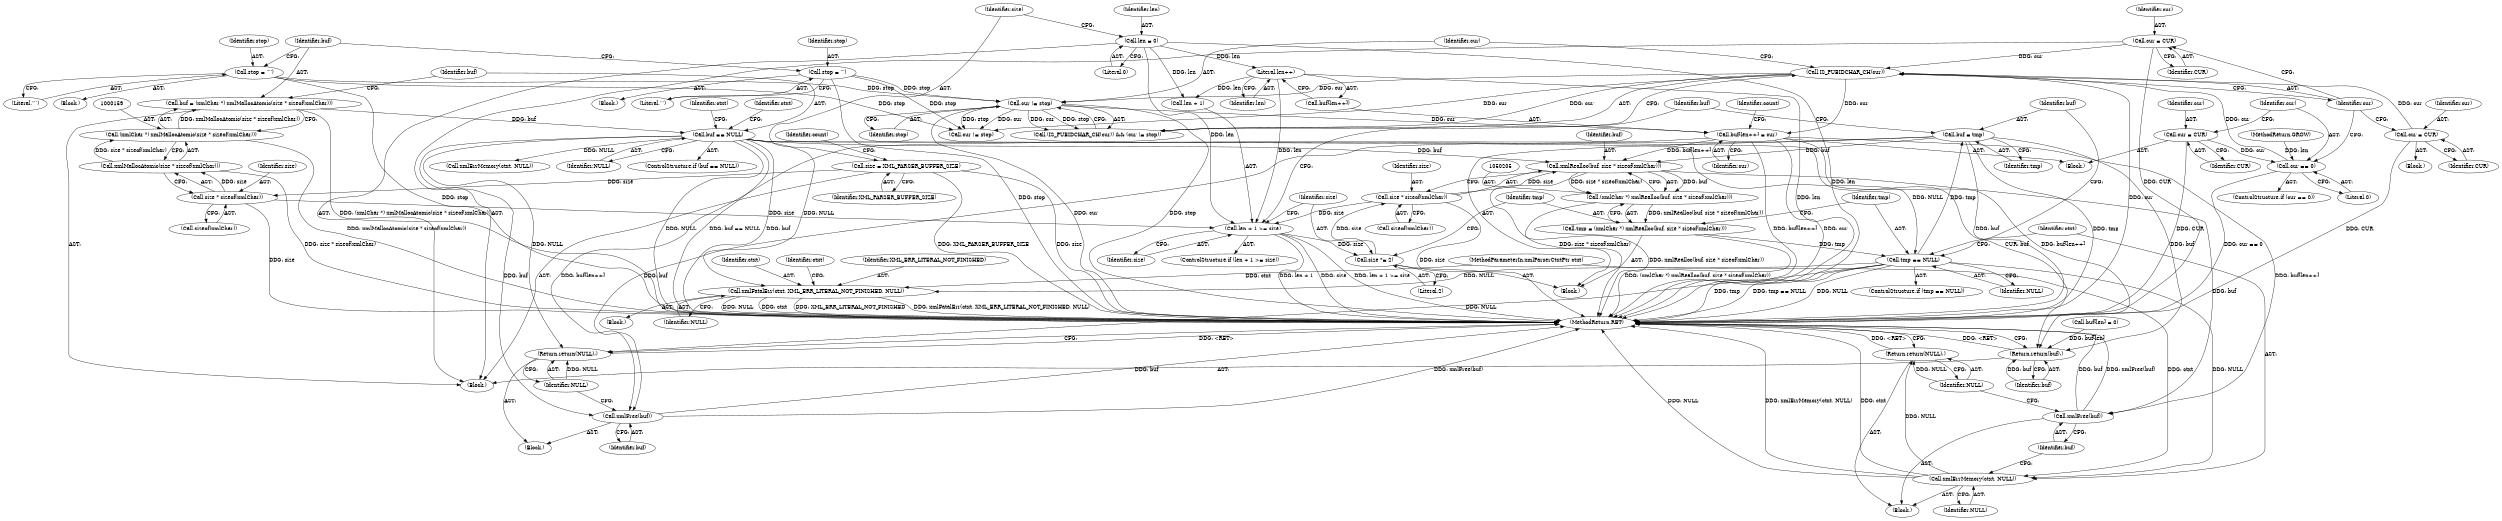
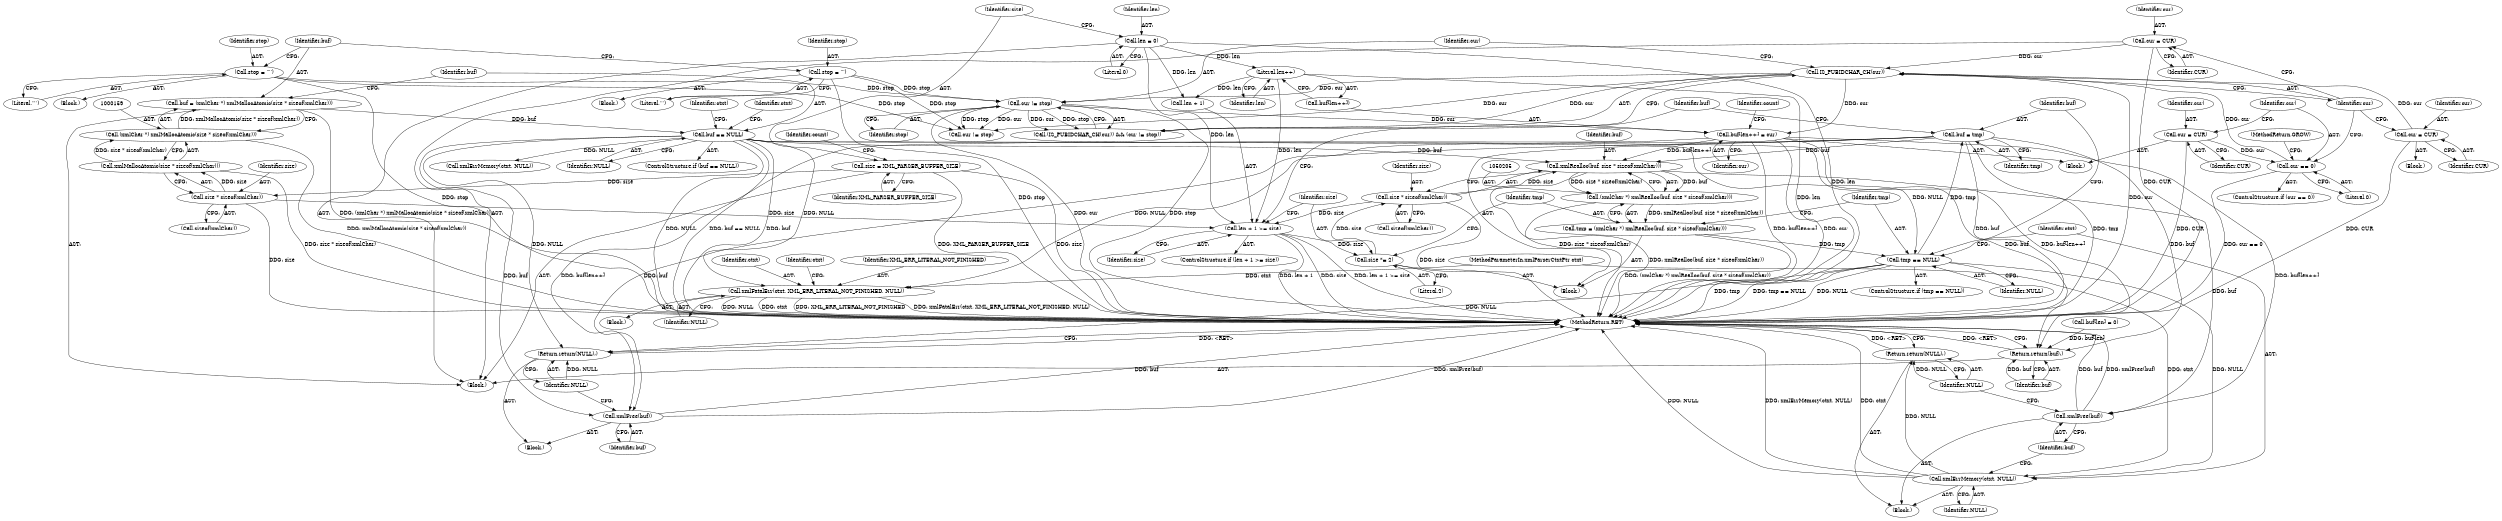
edge "(MethodReturn,GROW)" -> "(Call,cur == 0)": label "DDG: len" -> "CFG: "
edge "(Call,buf == NULL)" -> "(Return,return(buf);)": label "CUR: buf" -> "DDG: buf"
edge "(Call,tmp == NULL)" -> "(Call,xmlFatalErr(ctxt, XML_ERR_LITERAL_NOT_FINISHED, NULL))": now "(Call,buf = tmp)" -> "(Call,xmlFatalErr(ctxt, XML_ERR_LITERAL_NOT_FINISHED, NULL))"
